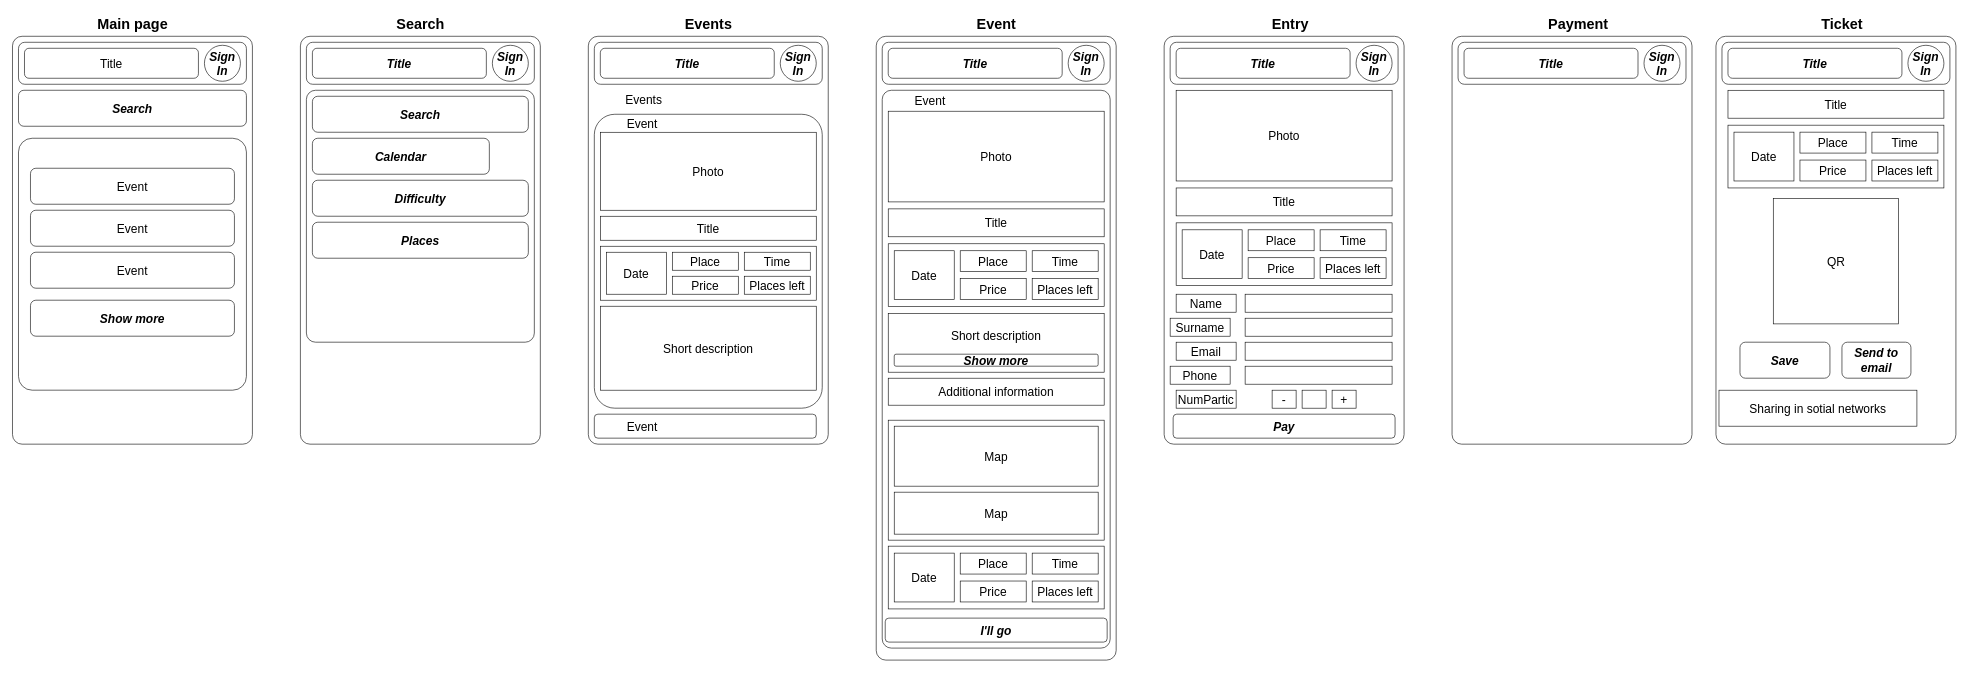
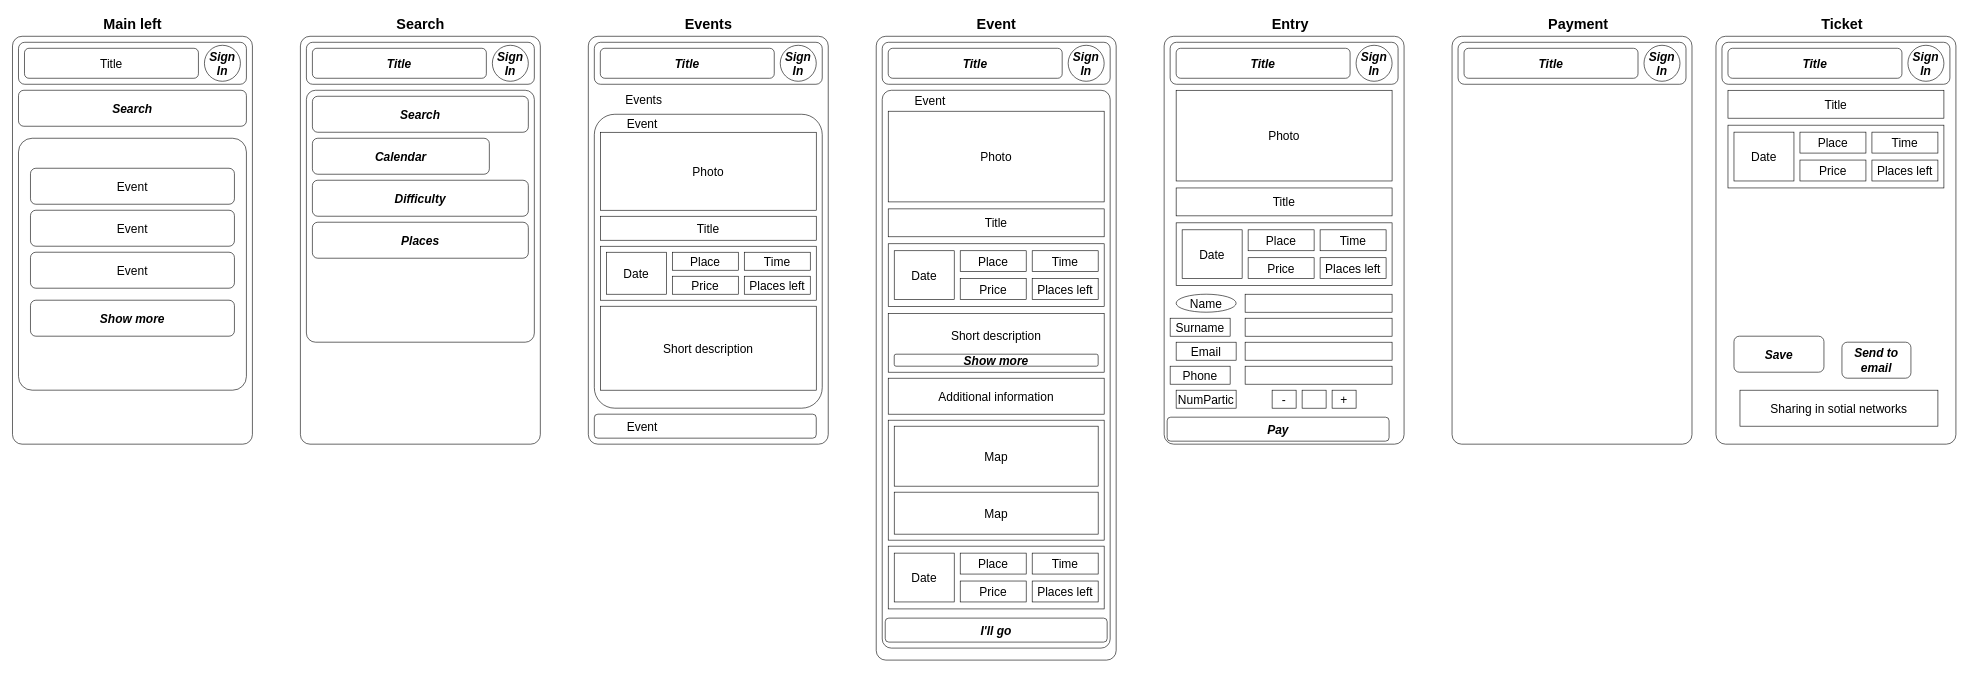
node "Main page": label "Main page" -> "Main left"
node "QR": removed
node "Name": shape rectangle -> ellipse
node "Save": moved (1785, 360) -> (1779, 354)
node "Additional information": size 216x27 -> 216x36
node "Sharing in sotial networks": moved (1818, 408) -> (1839, 408)
node "Pay": moved (1284, 426) -> (1278, 429)
